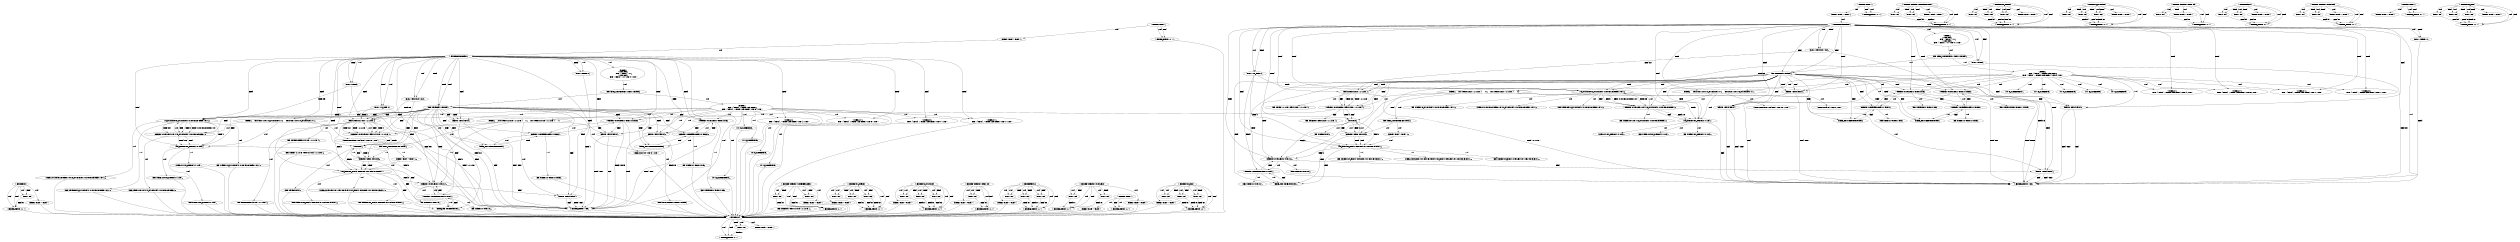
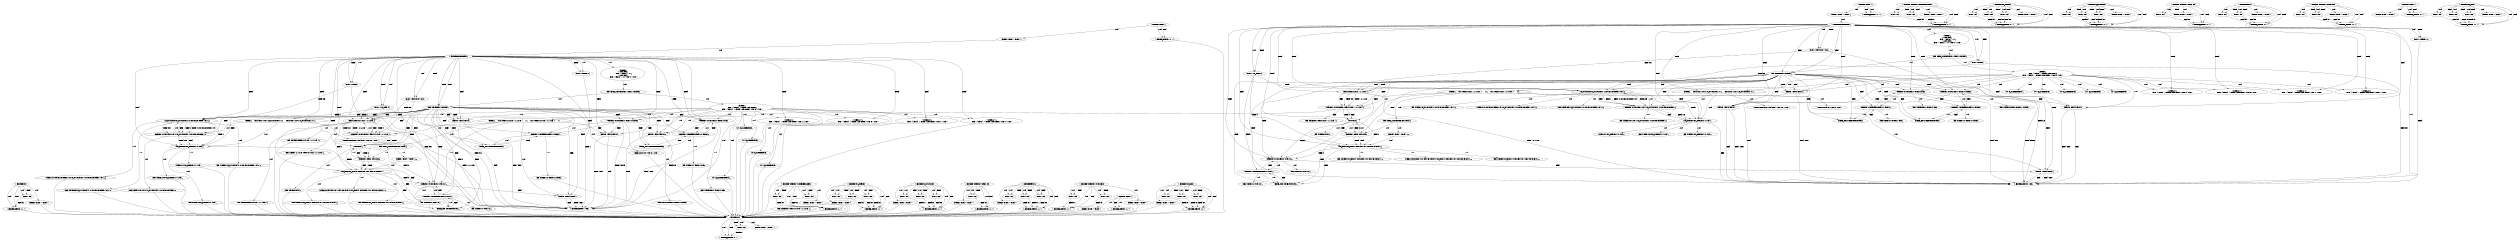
node "(IDENTIFIER,MAXALIGN,getnum(fmt, MAXALIGN))": removed
edge "(getnum,getnum(L, fmt, MAXALIGN))" -> "(IDENTIFIER,MAXALIGN,getnum(L, fmt, MAXALIGN))": added, label "AST:"
